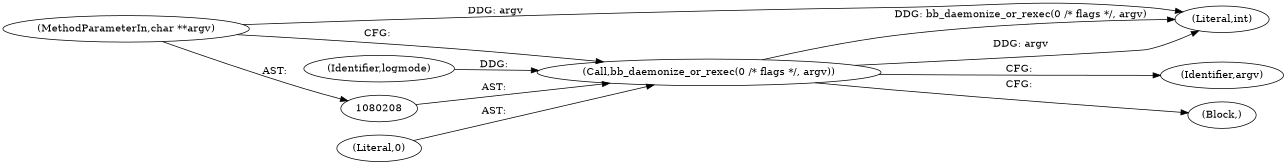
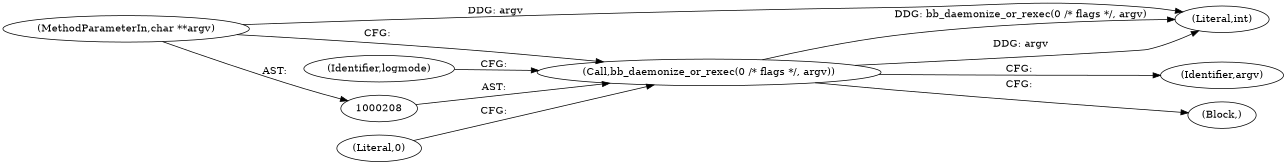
edge "(Identifier,logmode)" -> "(Call,bb_daemonize_or_rexec(0 /* flags */, argv))": label "DDG: " -> "CFG: "
node "1080208": label "1080208" -> "1000208"
edge "(Literal,0)" -> "(Call,bb_daemonize_or_rexec(0 /* flags */, argv))": label "AST: " -> "CFG: "
